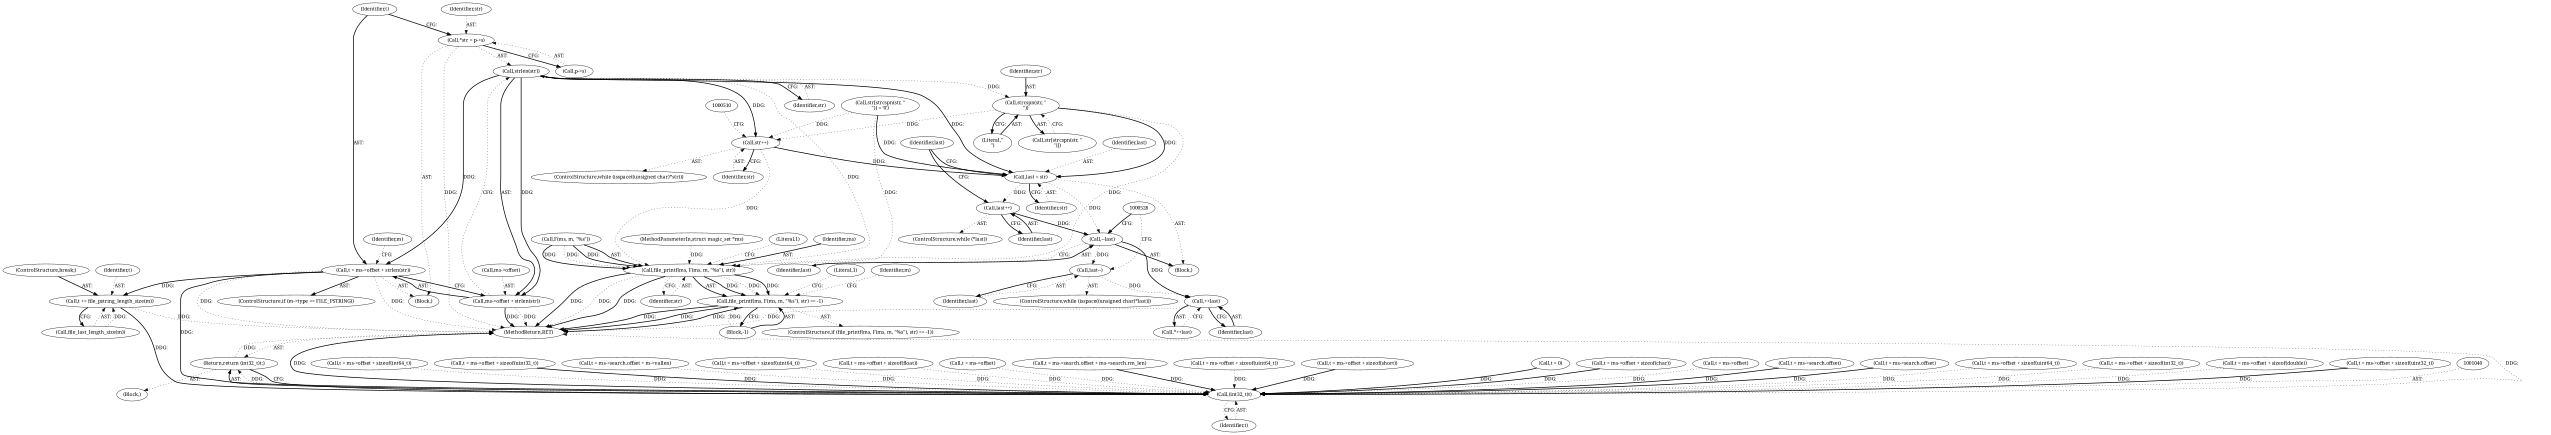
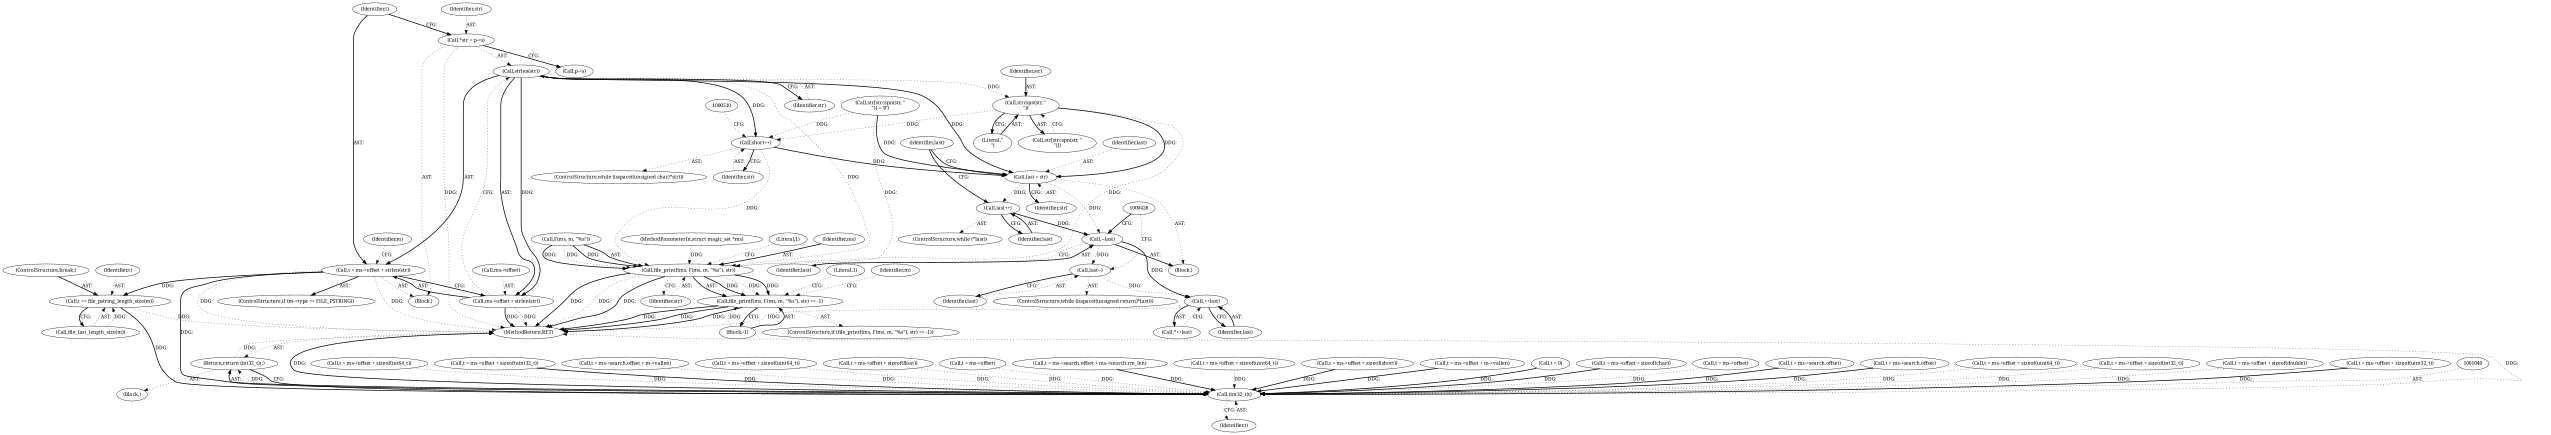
edge "(Call,p->s)" -> "(Call,*str = p->s)": removed, label "AST:"
node "(Call,str++)": label "(Call,str++)" -> "(Call,short++)"
edge "(Call,strlen(str))" -> "(Call,t = ms->offset + strlen(str))": label "DDG: " -> "AST: "
node "1000528": label "1000528" -> "1000428"
node "(ControlStructure,while (isspace((unsigned char)*last)))": label "(ControlStructure,while (isspace((unsigned char)*last)))" -> "(ControlStructure,while (isspace((unsigned return)*last)))"
node "(Call,t = ms->offset + m->vallen)": added
